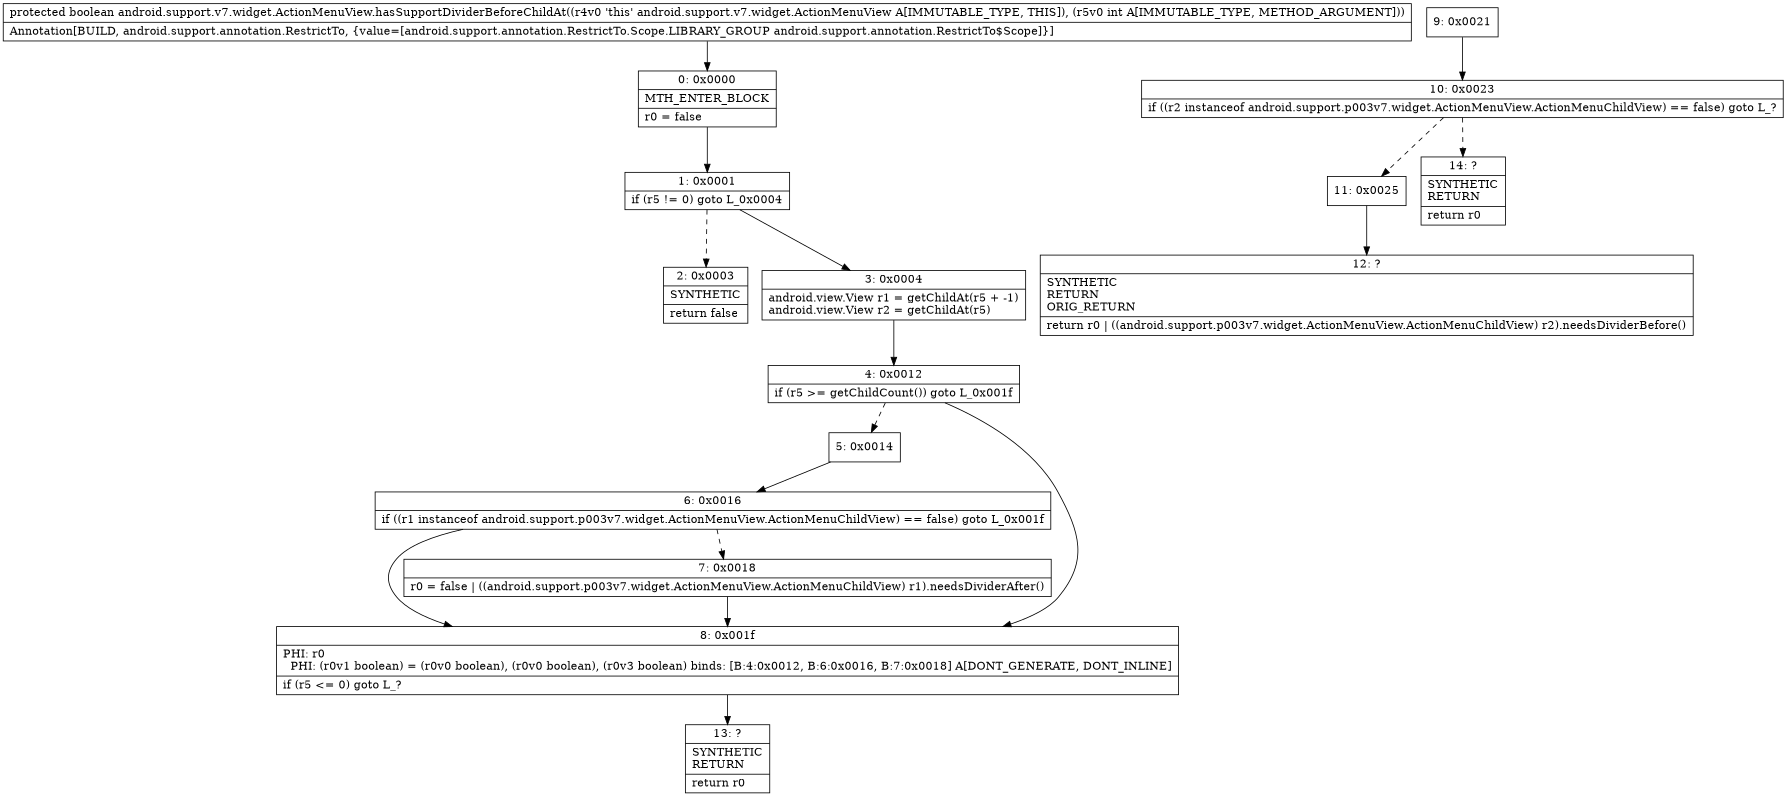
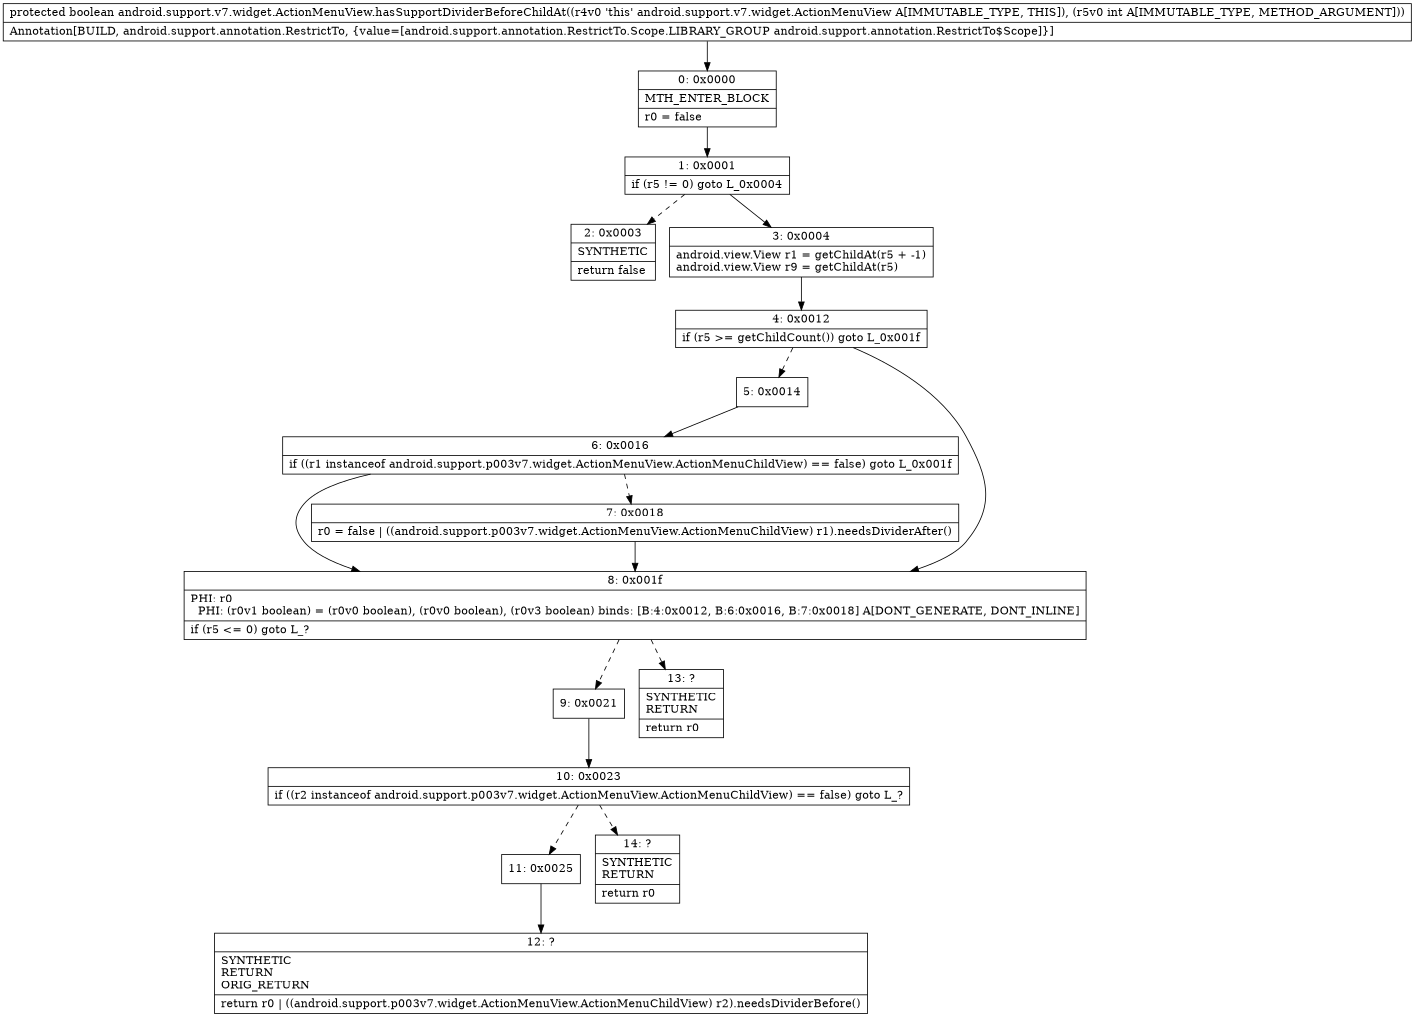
node "3: 0x0004": text "android.view.View r2 = getChildAt(r5)" -> "android.view.View r9 = getChildAt(r5)"
edge "8: 0x001f" -> "9: 0x0021": added
edge "8: 0x001f" -> "13: ?": style solid -> dashed
